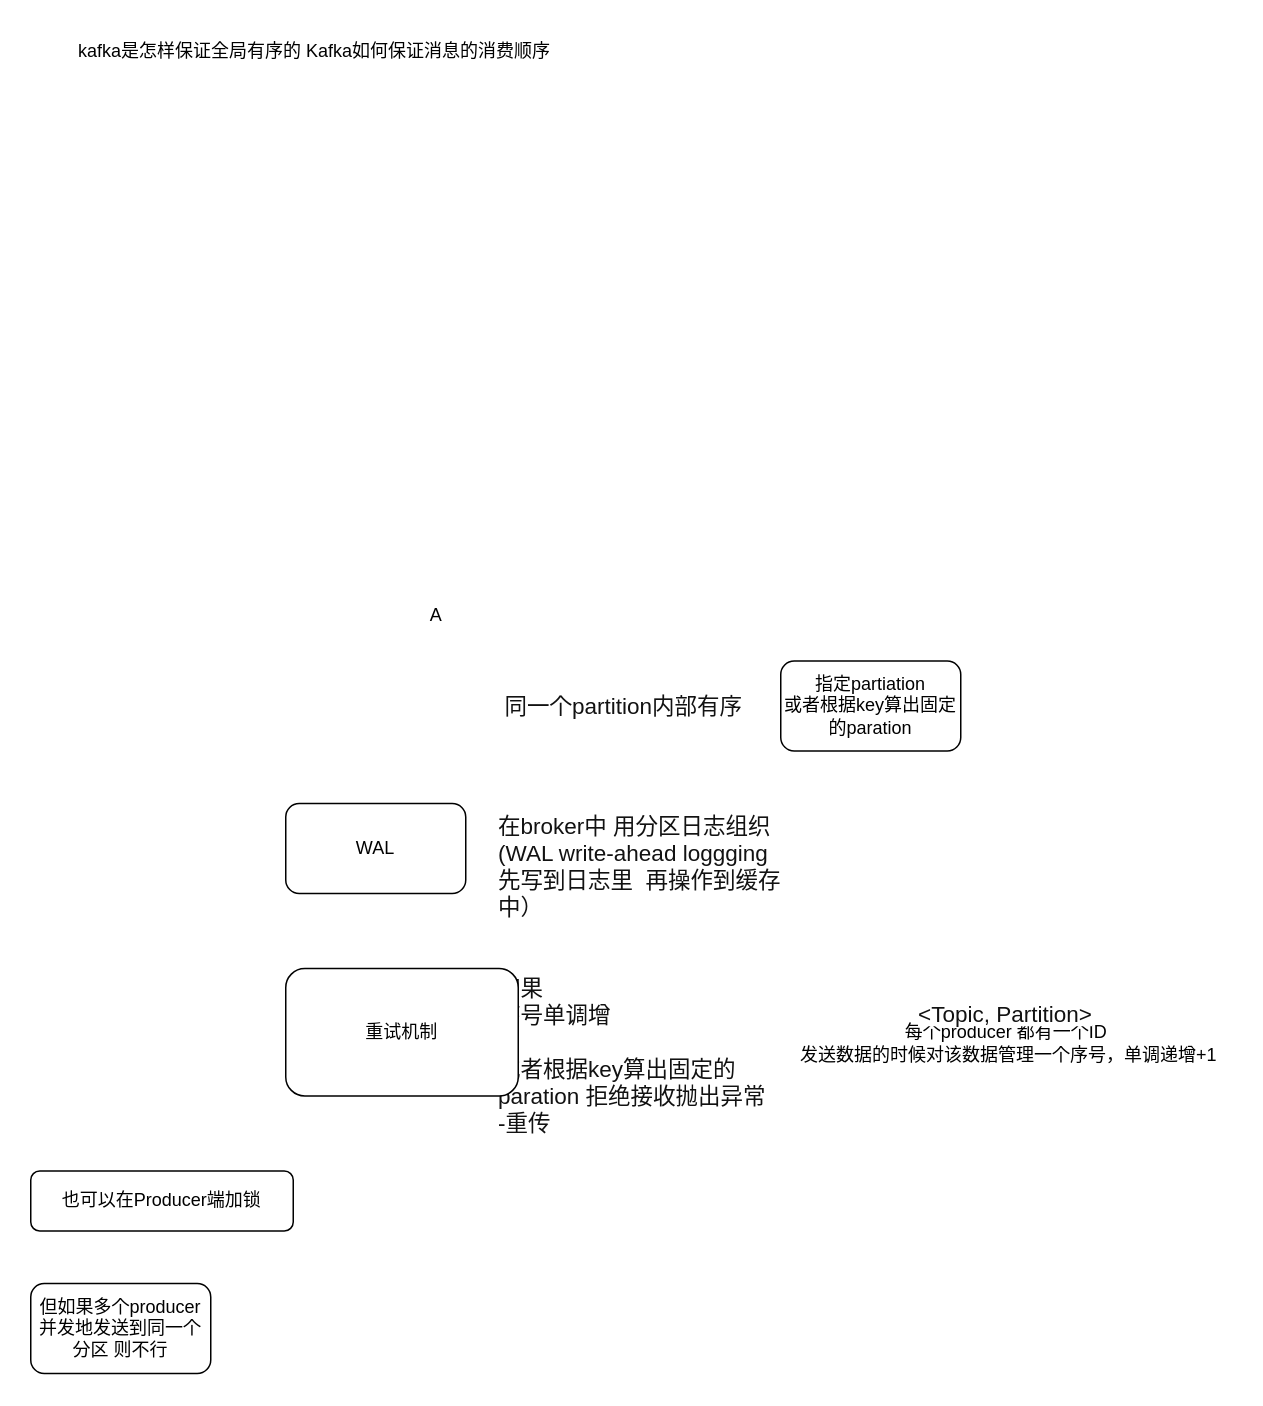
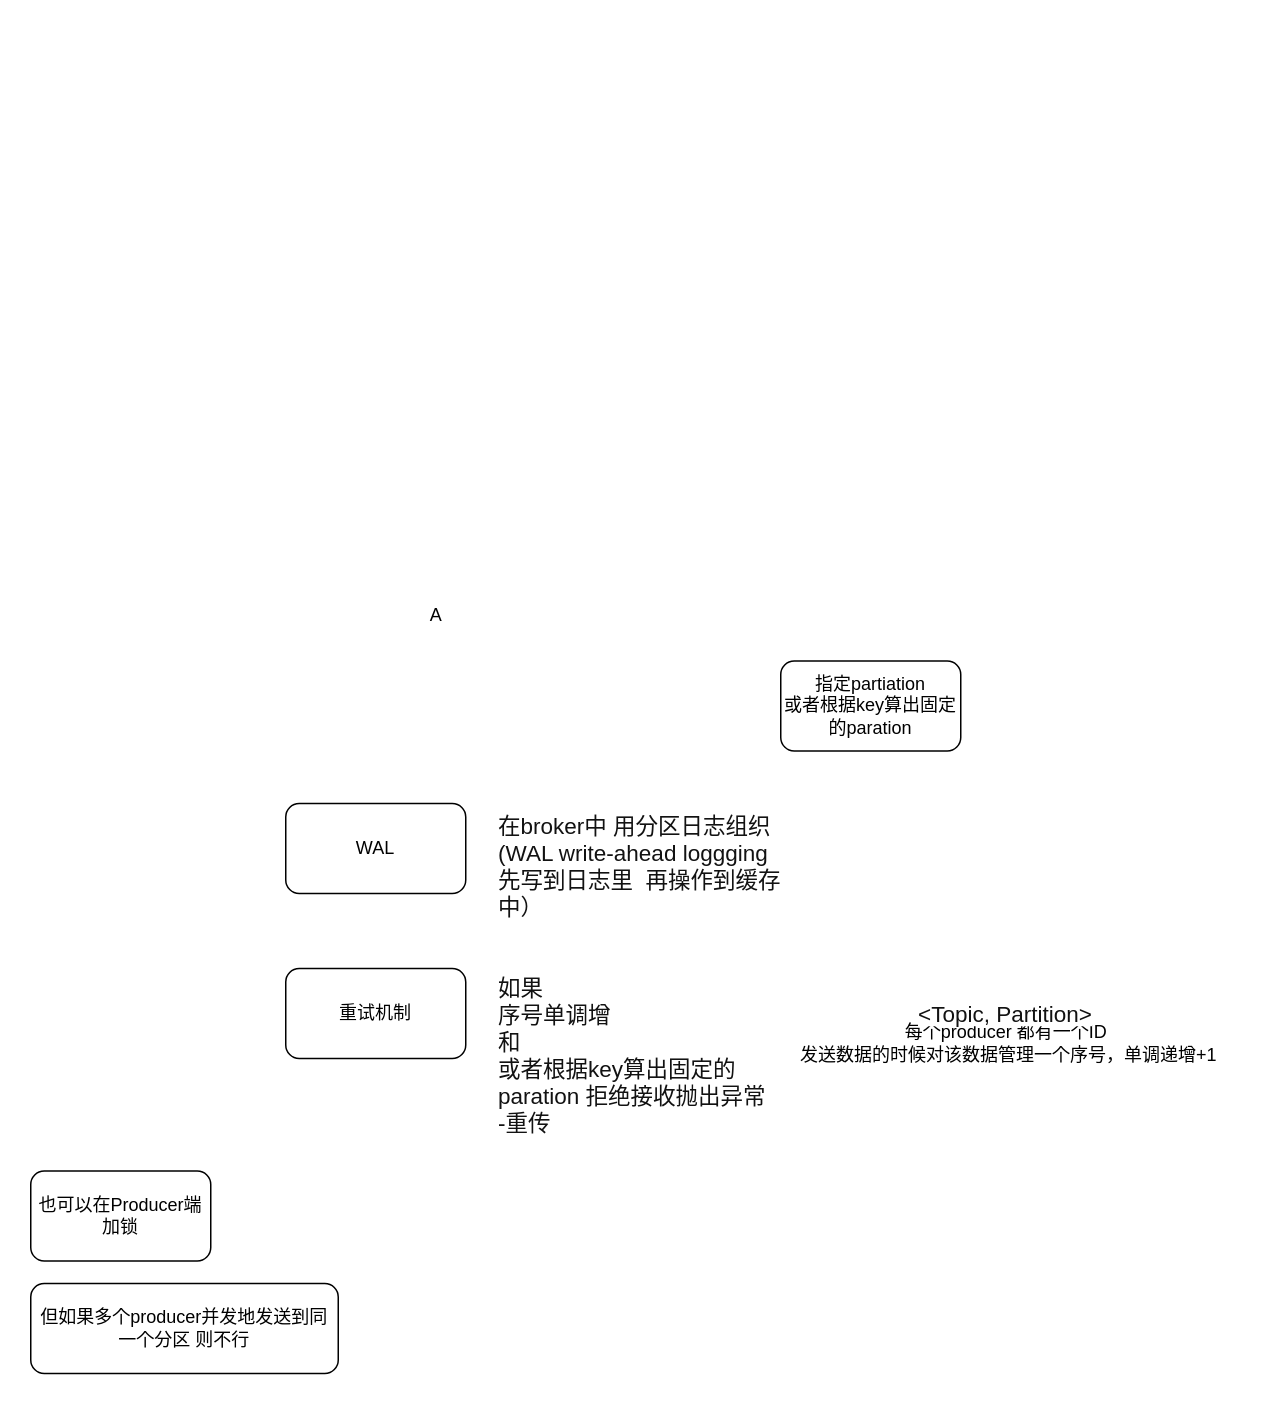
node "kafka是怎样保证全局有序的 Kafka如何保证消息的消费顺序": removed
node "同一个partition内部有序": removed
node "重试机制": size 233x128 -> 180x90
node "也可以在Producer端加锁": size 263x60 -> 180x90
node "但如果多个producer并发地发送到同一个分区 则不行": size 180x90 -> 308x90
